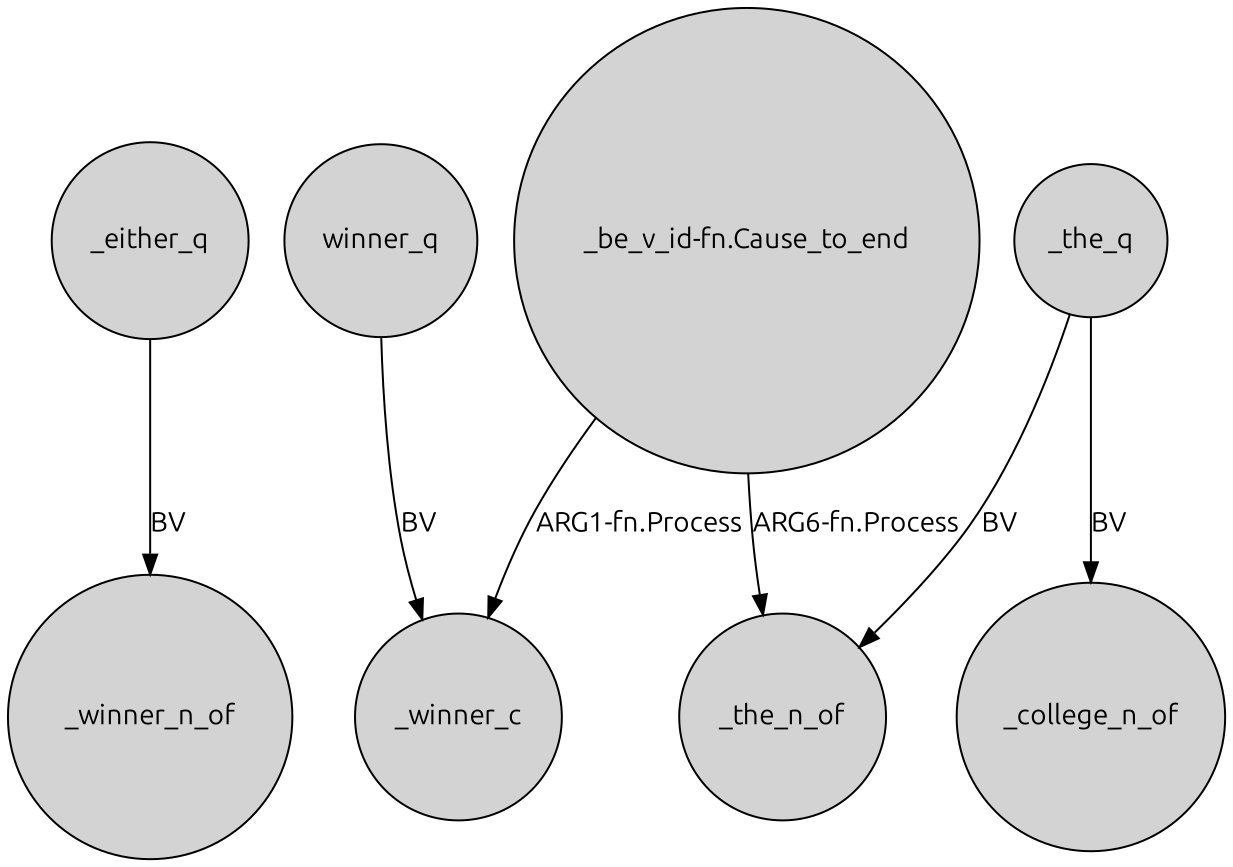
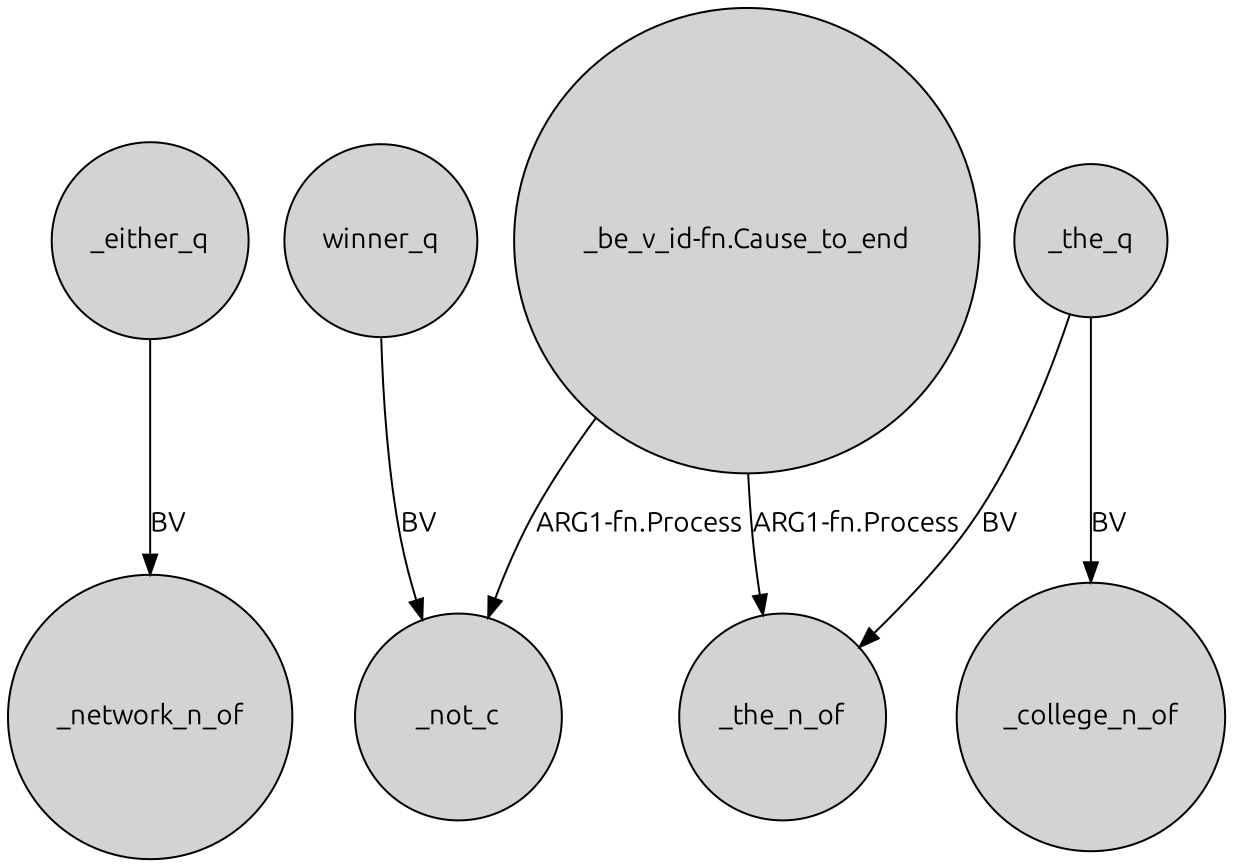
edge "_be_v_id-fn.Cause_to_end" -> "_the_n_of": label "ARG6-fn.Process" -> "ARG1-fn.Process"
node "_winner_n_of": label "_winner_n_of" -> "_network_n_of"
node "_winner_c": label "_winner_c" -> "_not_c"
